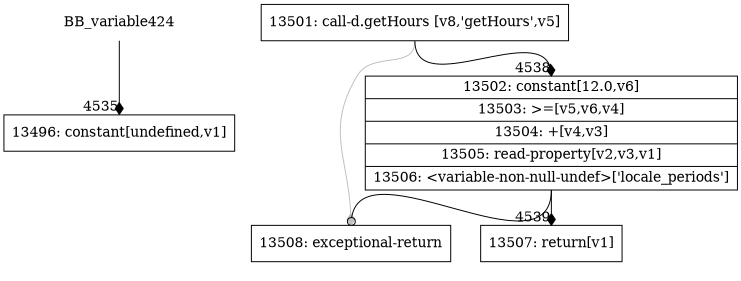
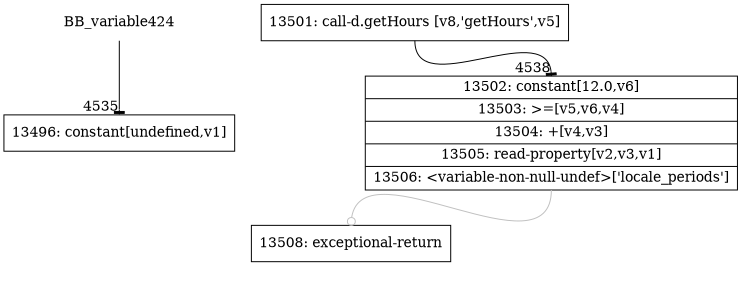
edge "13501: call-d.getHours [v8,'getHours',v5]" -> "13502: constant[12.0,v6]": arrowhead diamond -> tee
edge "BB_variable424" -> "13496: constant[undefined,v1]": arrowhead diamond -> tee
edge "13501: call-d.getHours [v8,'getHours',v5]" -> "13508: exceptional-return": removed
edge "13502: constant[12.0,v6]" -> "13508: exceptional-return": color black -> gray
node "13507: return[v1]": removed
